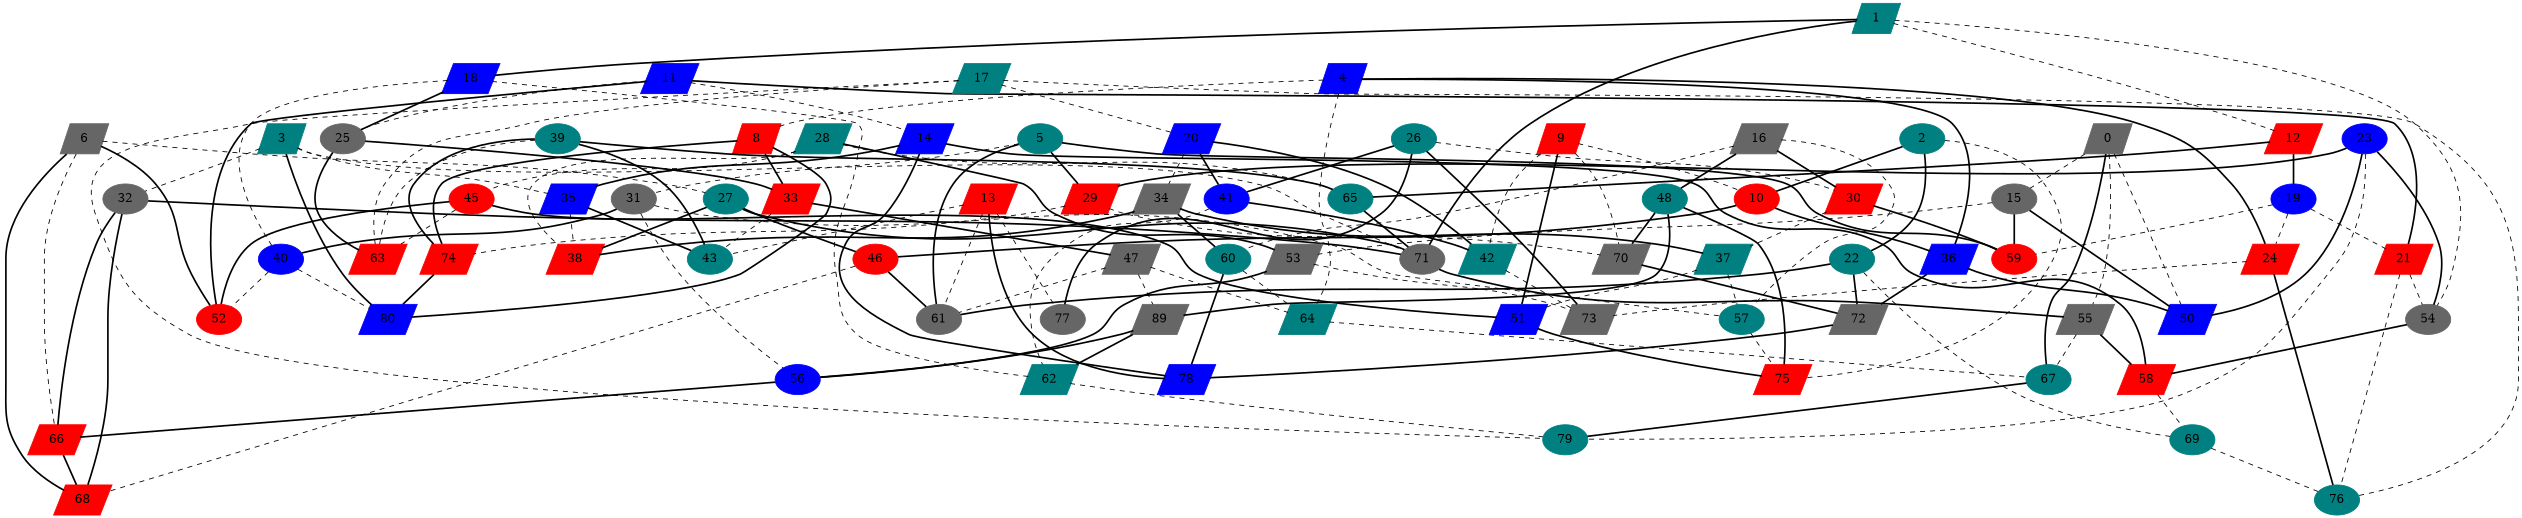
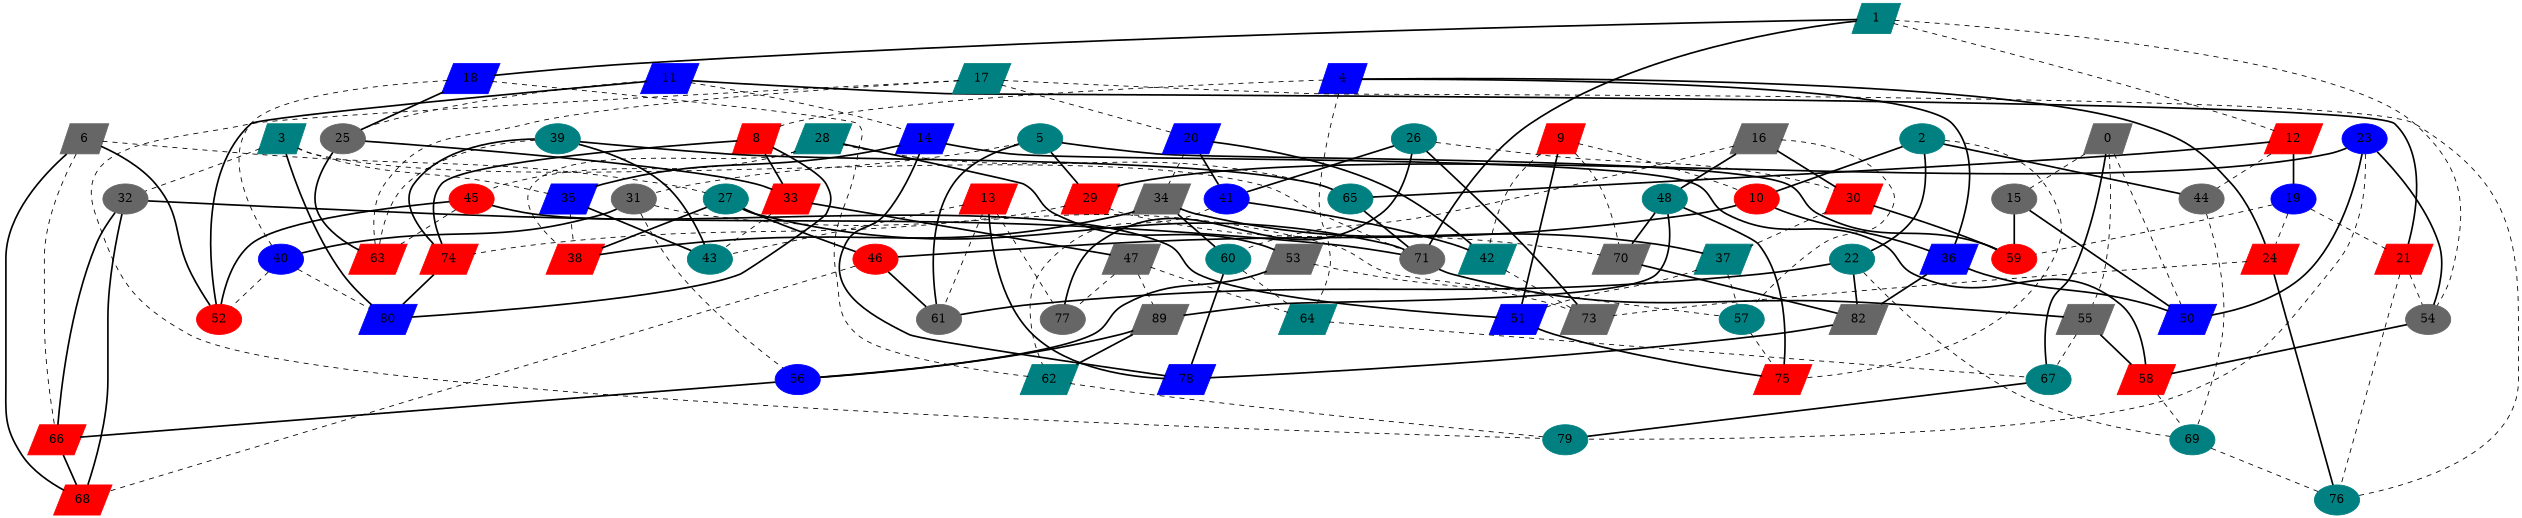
node "44": added
edge "15" -- "53": removed
edge "47" -- "61": now "47" -- "77"
node "72": label "72" -> "82"
